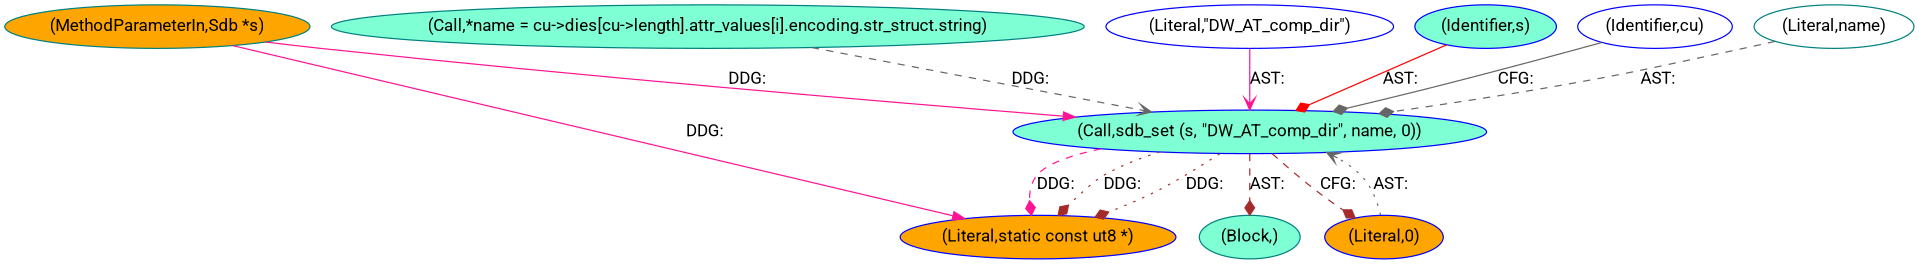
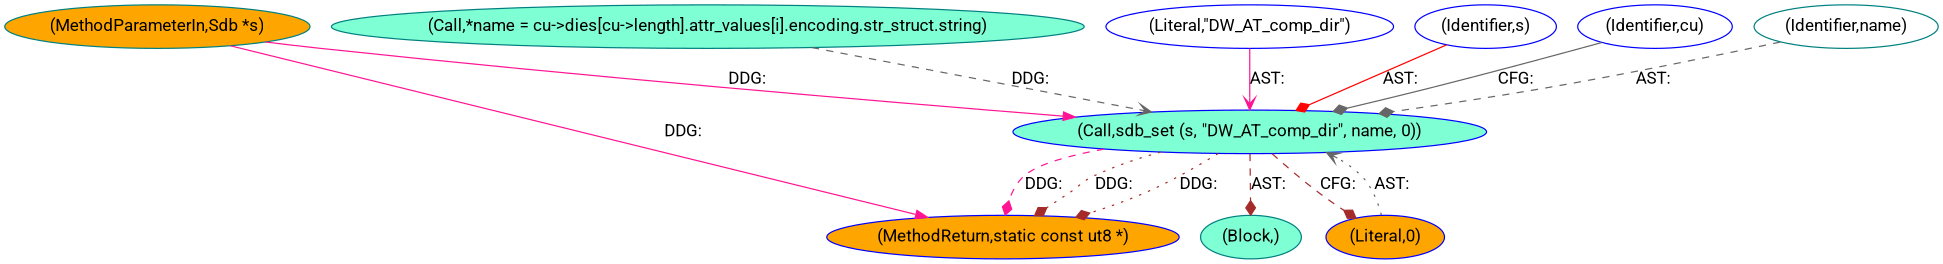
node "(Identifier,s)": fillcolor aquamarine -> white
node "(Literal,name)": label "(Literal,name)" -> "(Identifier,name)"
node "(Literal,static const ut8 *)": label "(Literal,static const ut8 *)" -> "(MethodReturn,static const ut8 *)"
